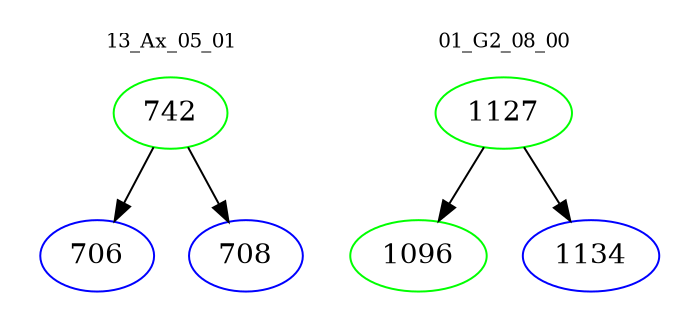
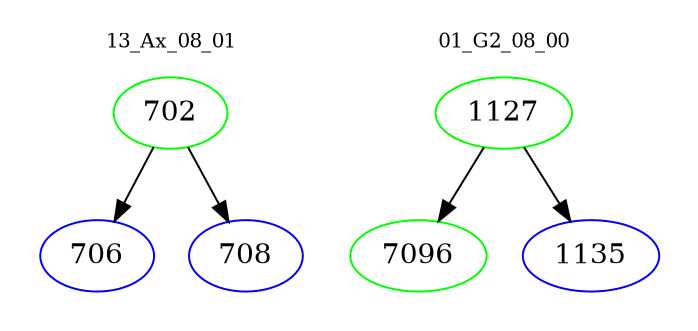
cluster "13_Ax_05_01": label "13_Ax_05_01" -> "13_Ax_08_01"
node "742": label "742" -> "702"
node "1096": label "1096" -> "7096"
node "1134": label "1134" -> "1135"
